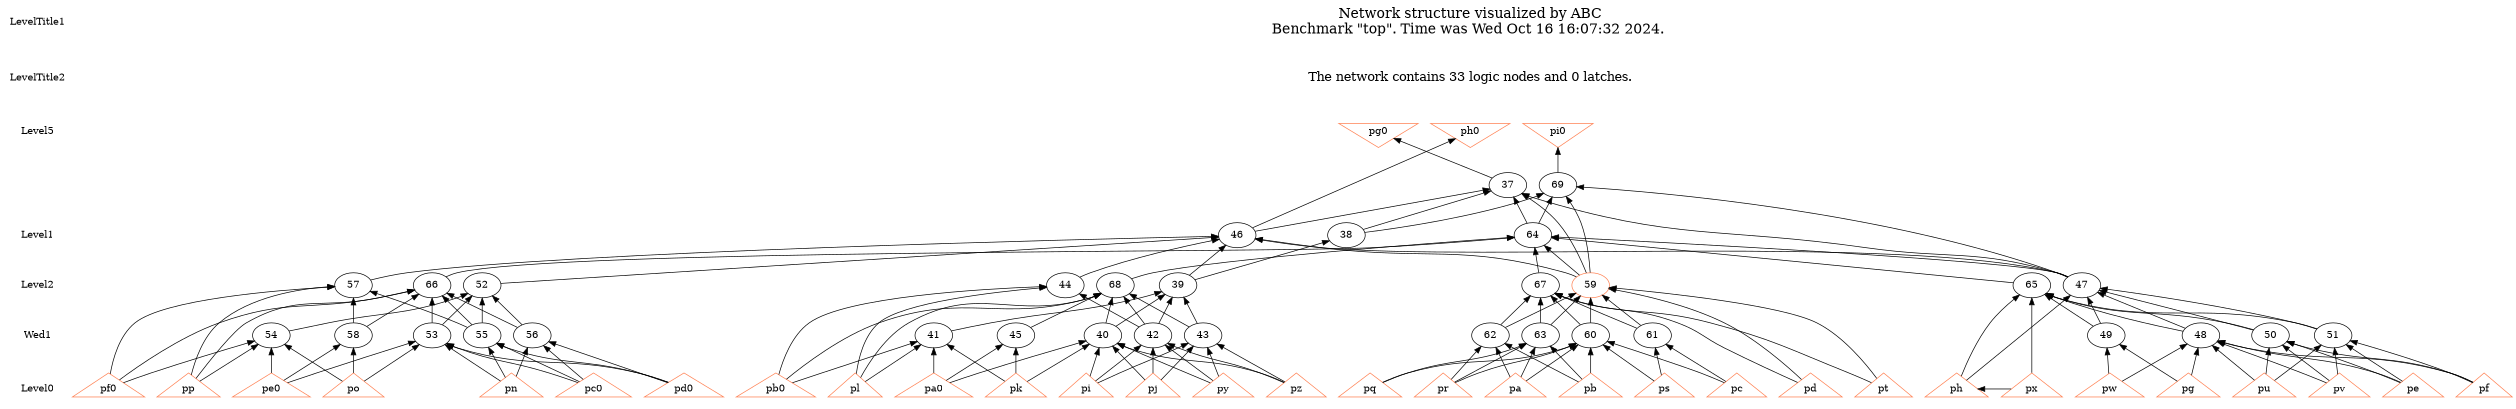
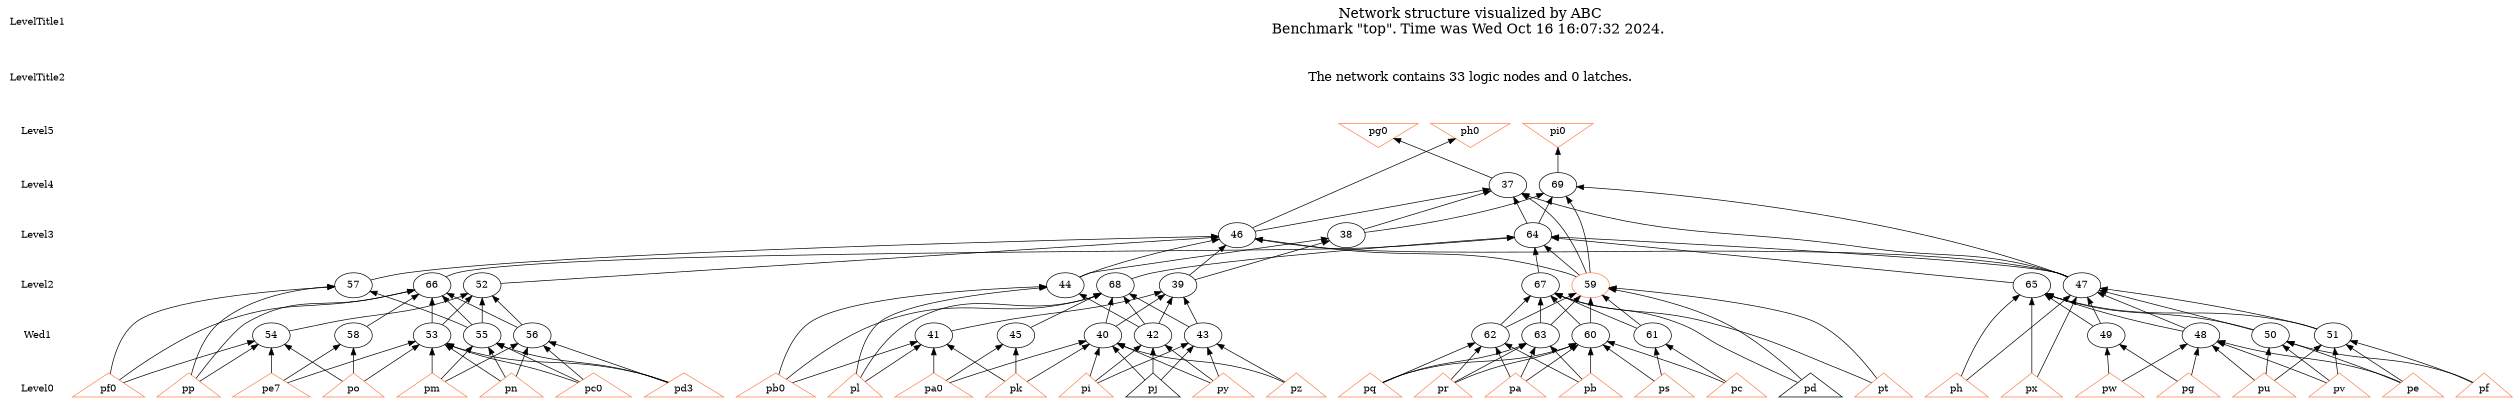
node "Level4": added
node "Level1": label "Level1" -> "Level3"
edge "44" -> "38": added
edge "58" -> "57": removed
edge "pz" -> "42": removed
edge "pf" -> "48": removed
edge "pq" -> "62": added
node "pe0": label "pe0" -> "pe7"
node "pm": added
node "pd0": label "pd0" -> "pd3"
node "pj": color coral -> black
node "pd": color coral -> black
edge "px" -> "ph": now "px" -> "47"
